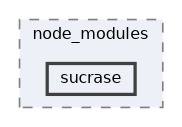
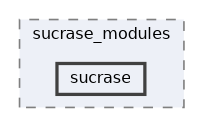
cluster "node_modules": label "node_modules" -> "sucrase_modules"
